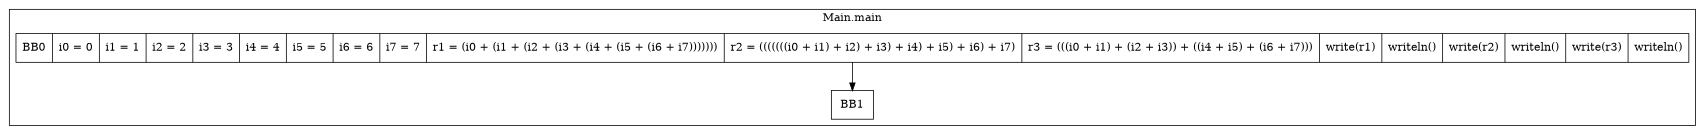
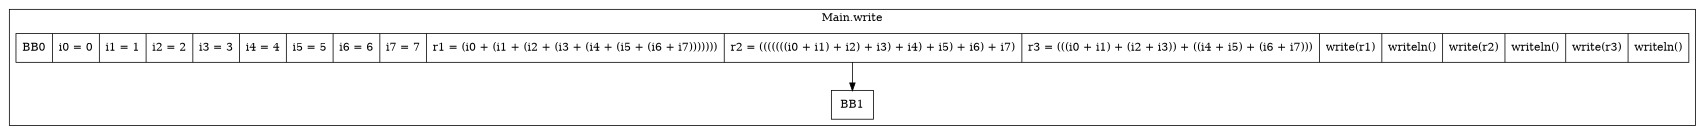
cluster "Main.main": label "Main.main" -> "Main.write"
